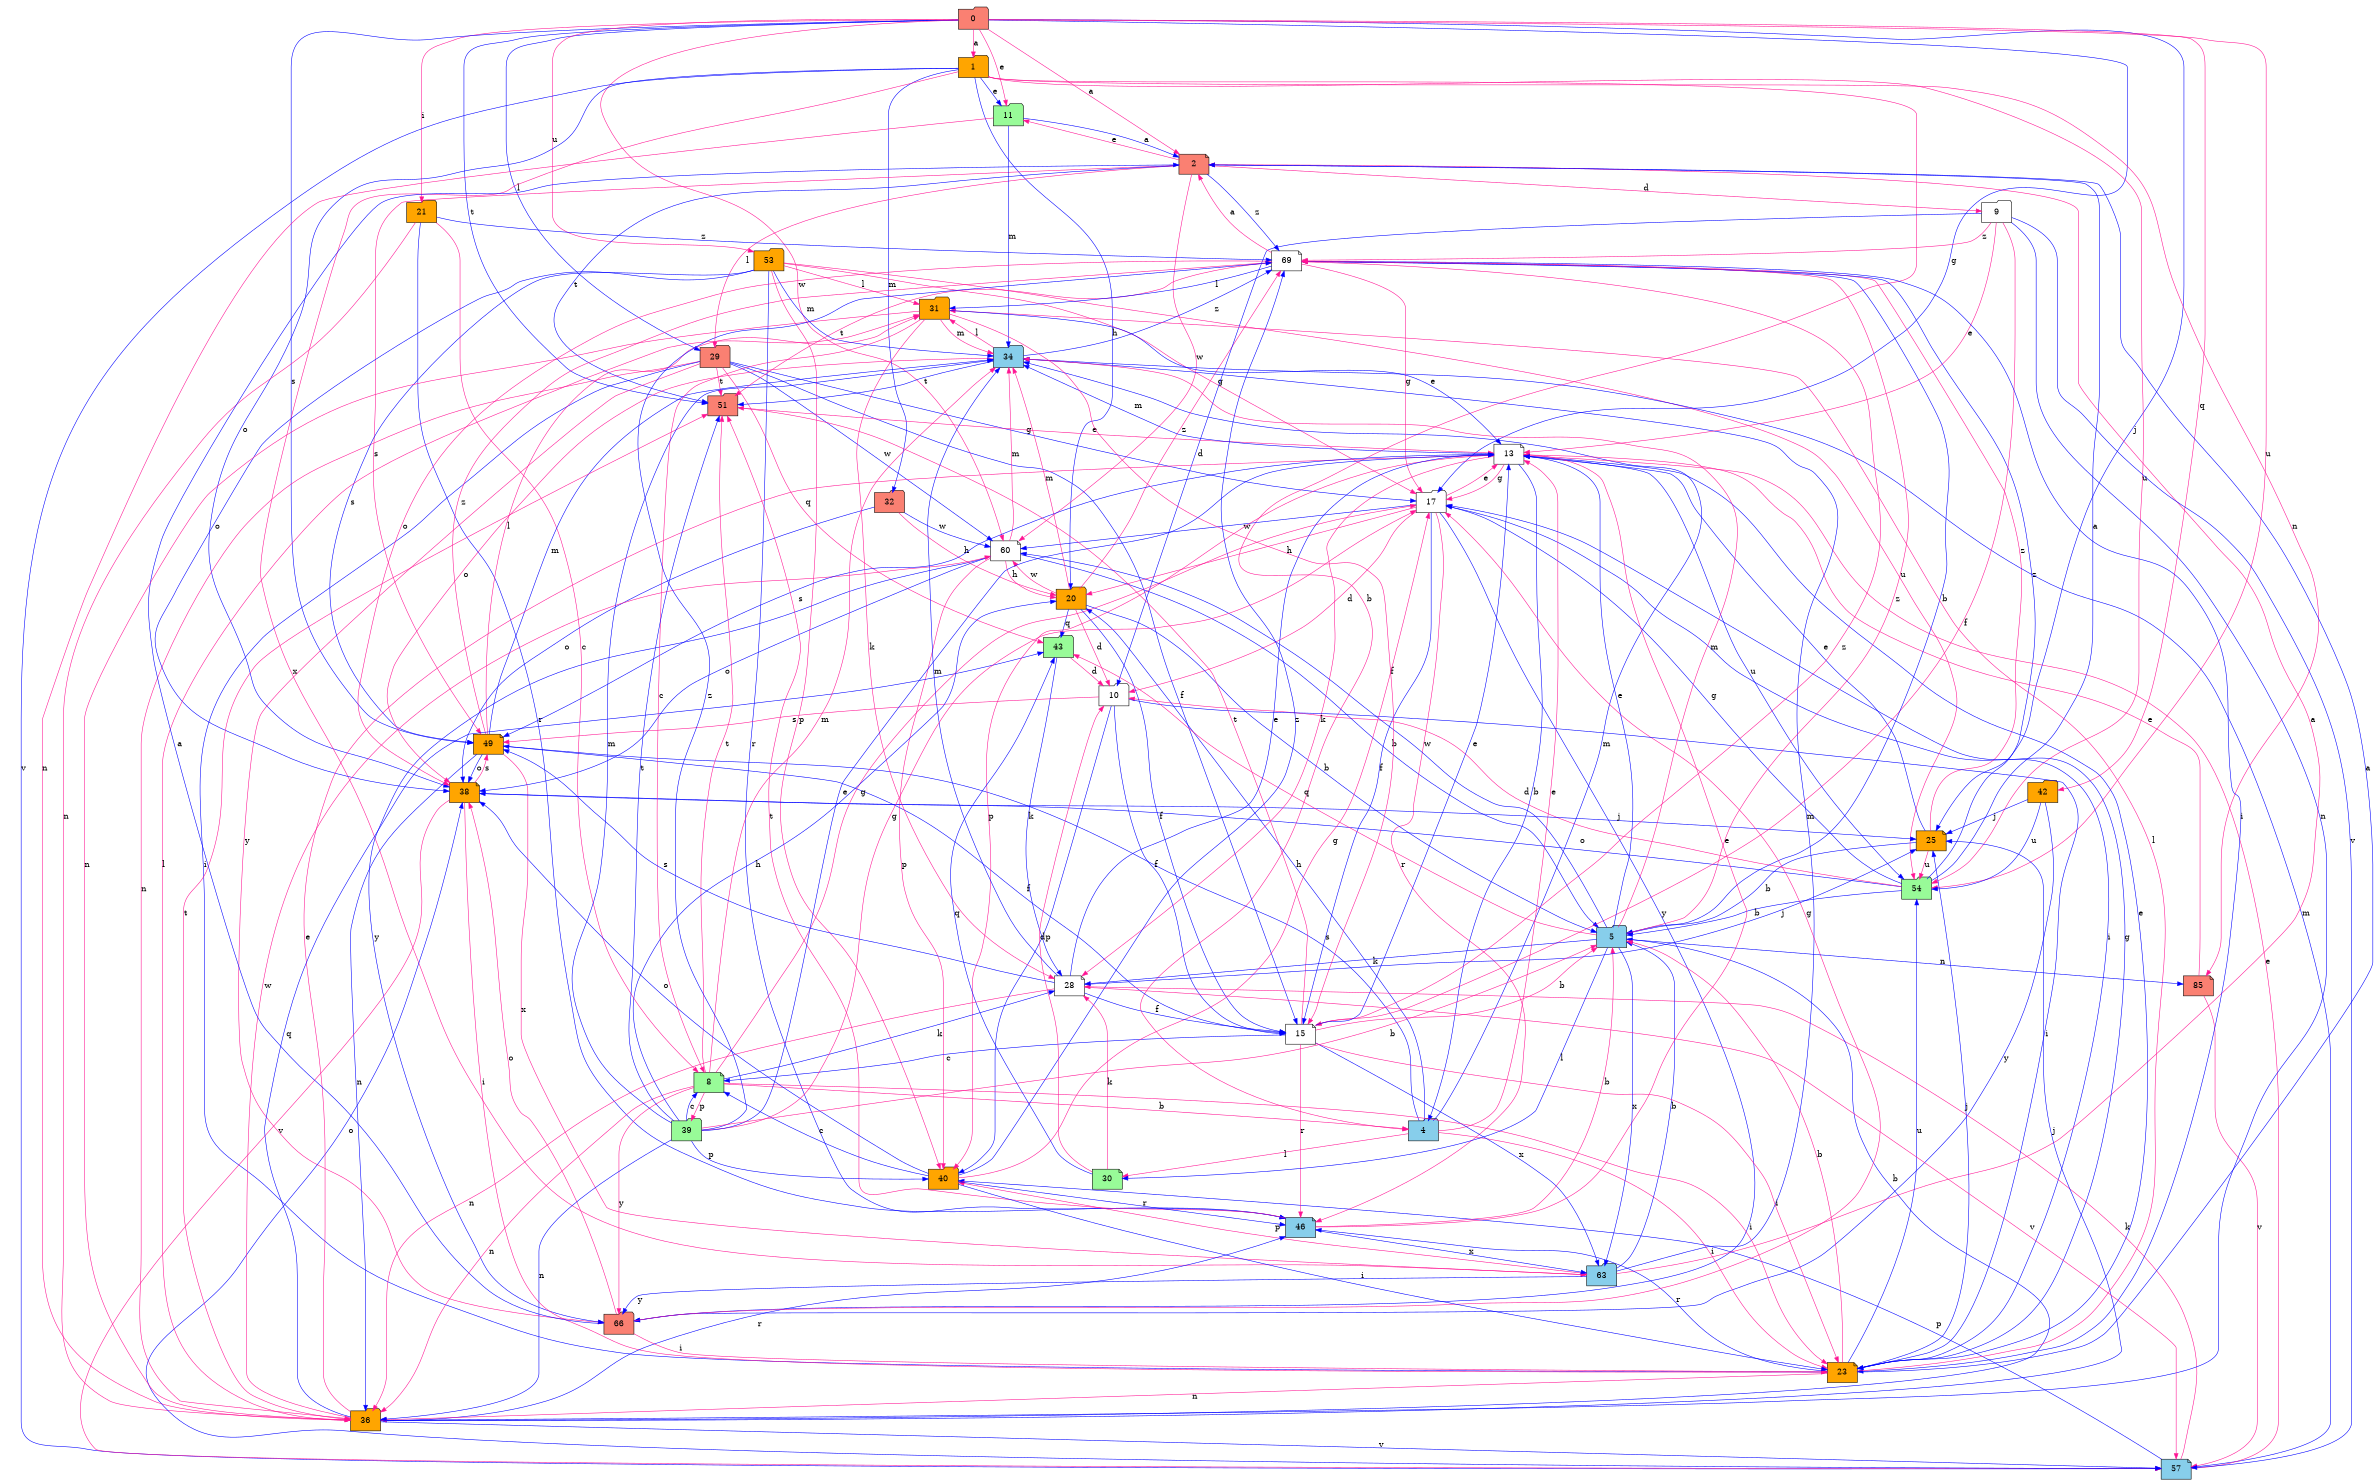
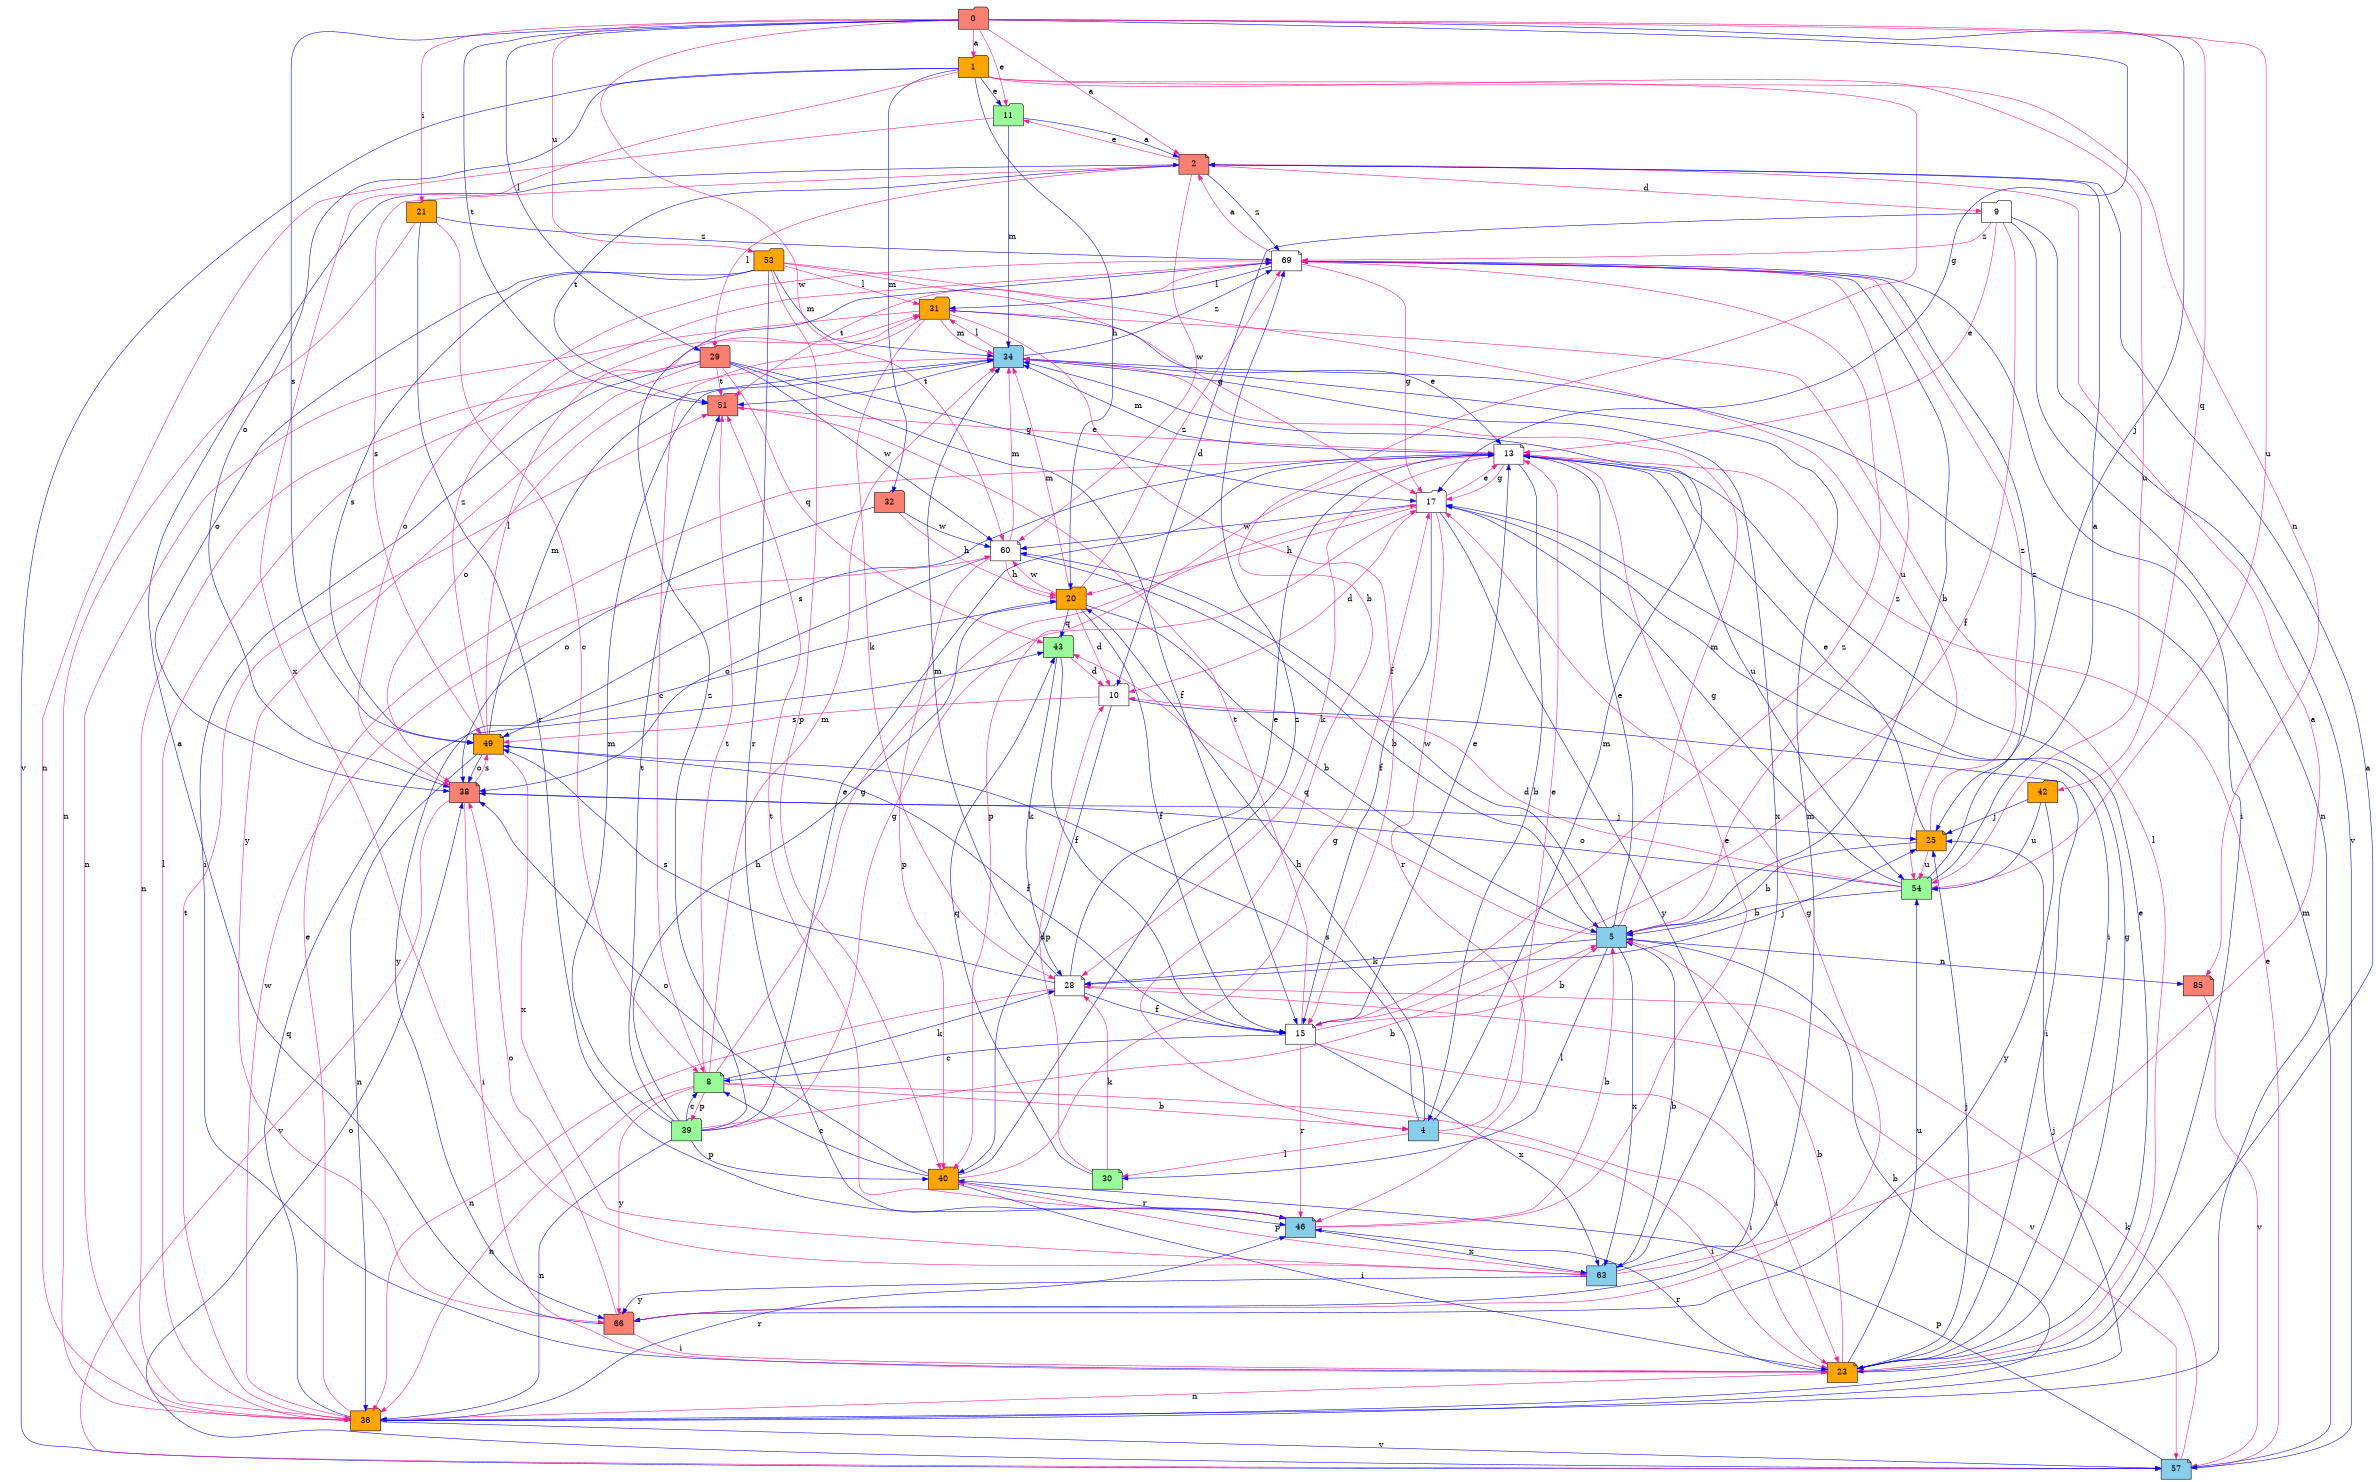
edge "34" -> "63": added, label "x"
edge "85" -> "13": removed, label "e"
edge "60" -> "66": now "20" -> "66"
node "38": fillcolor orange -> salmon
edge "10" -> "15": now "43" -> "15"
